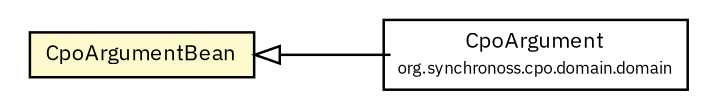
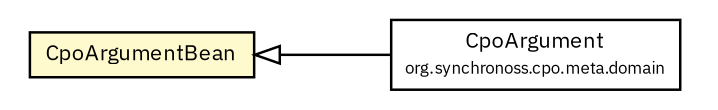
node "CpoArgument": text "org.synchronoss.cpo.domain.domain" -> "org.synchronoss.cpo.meta.domain"
